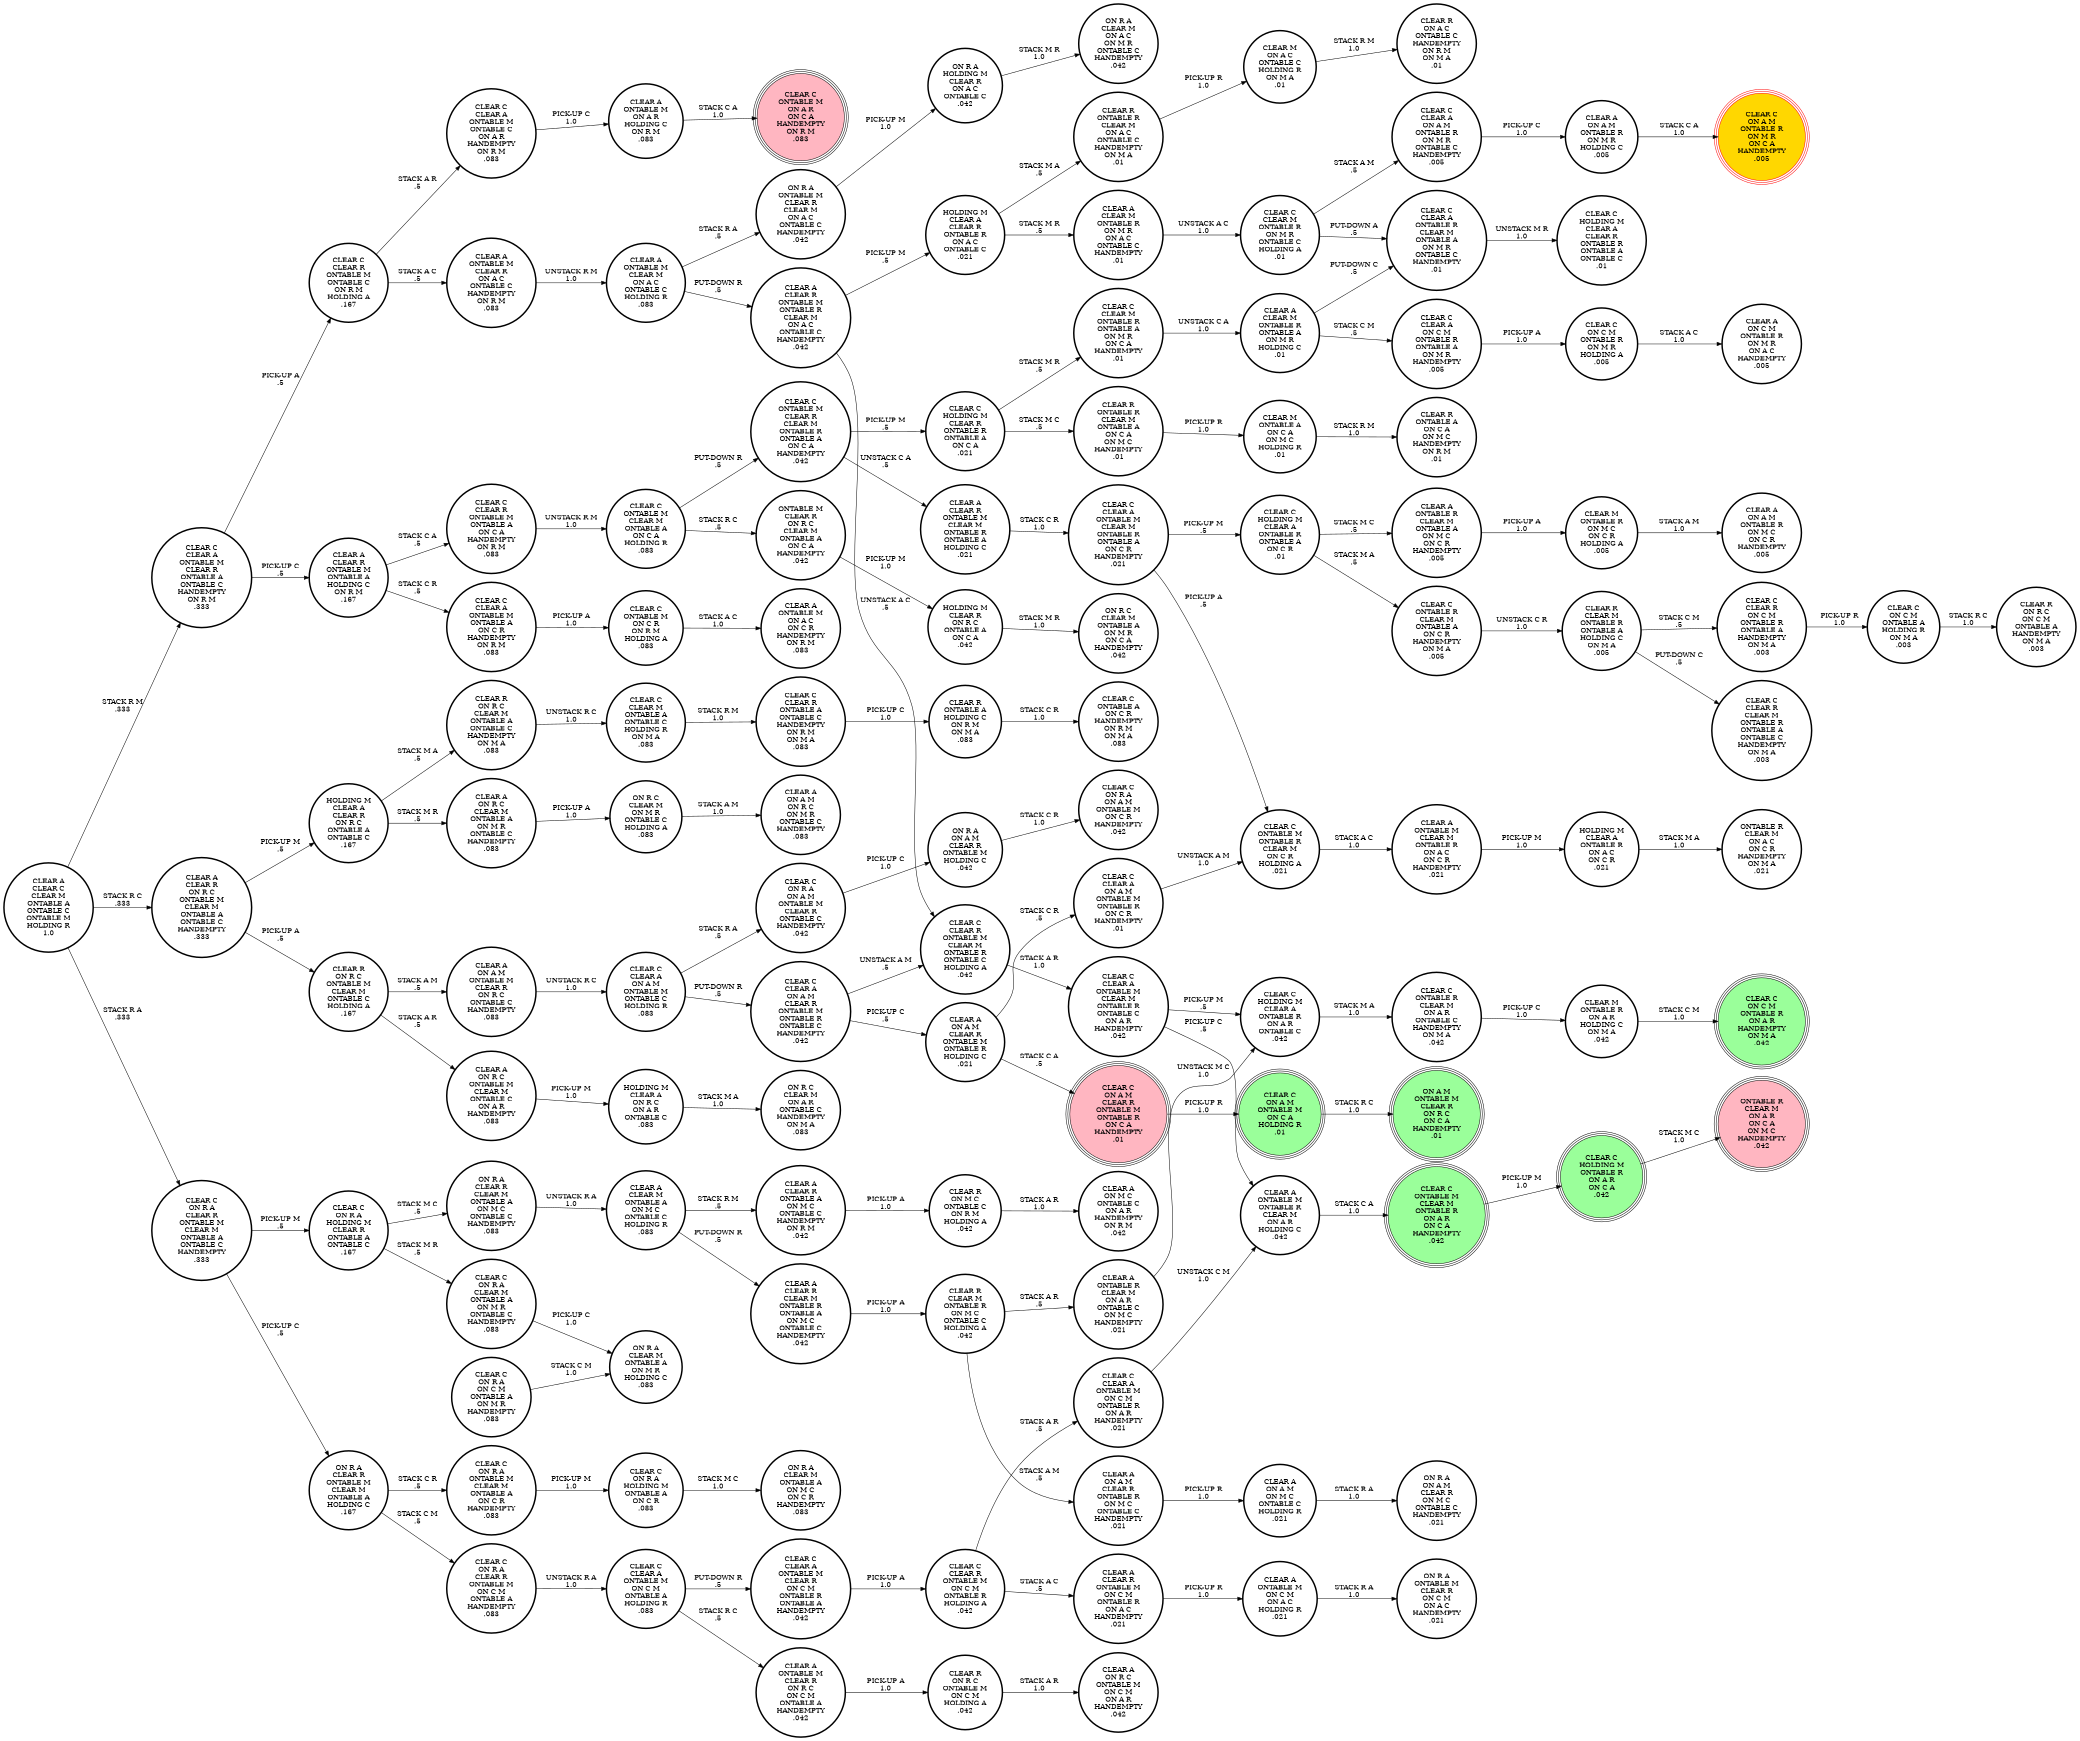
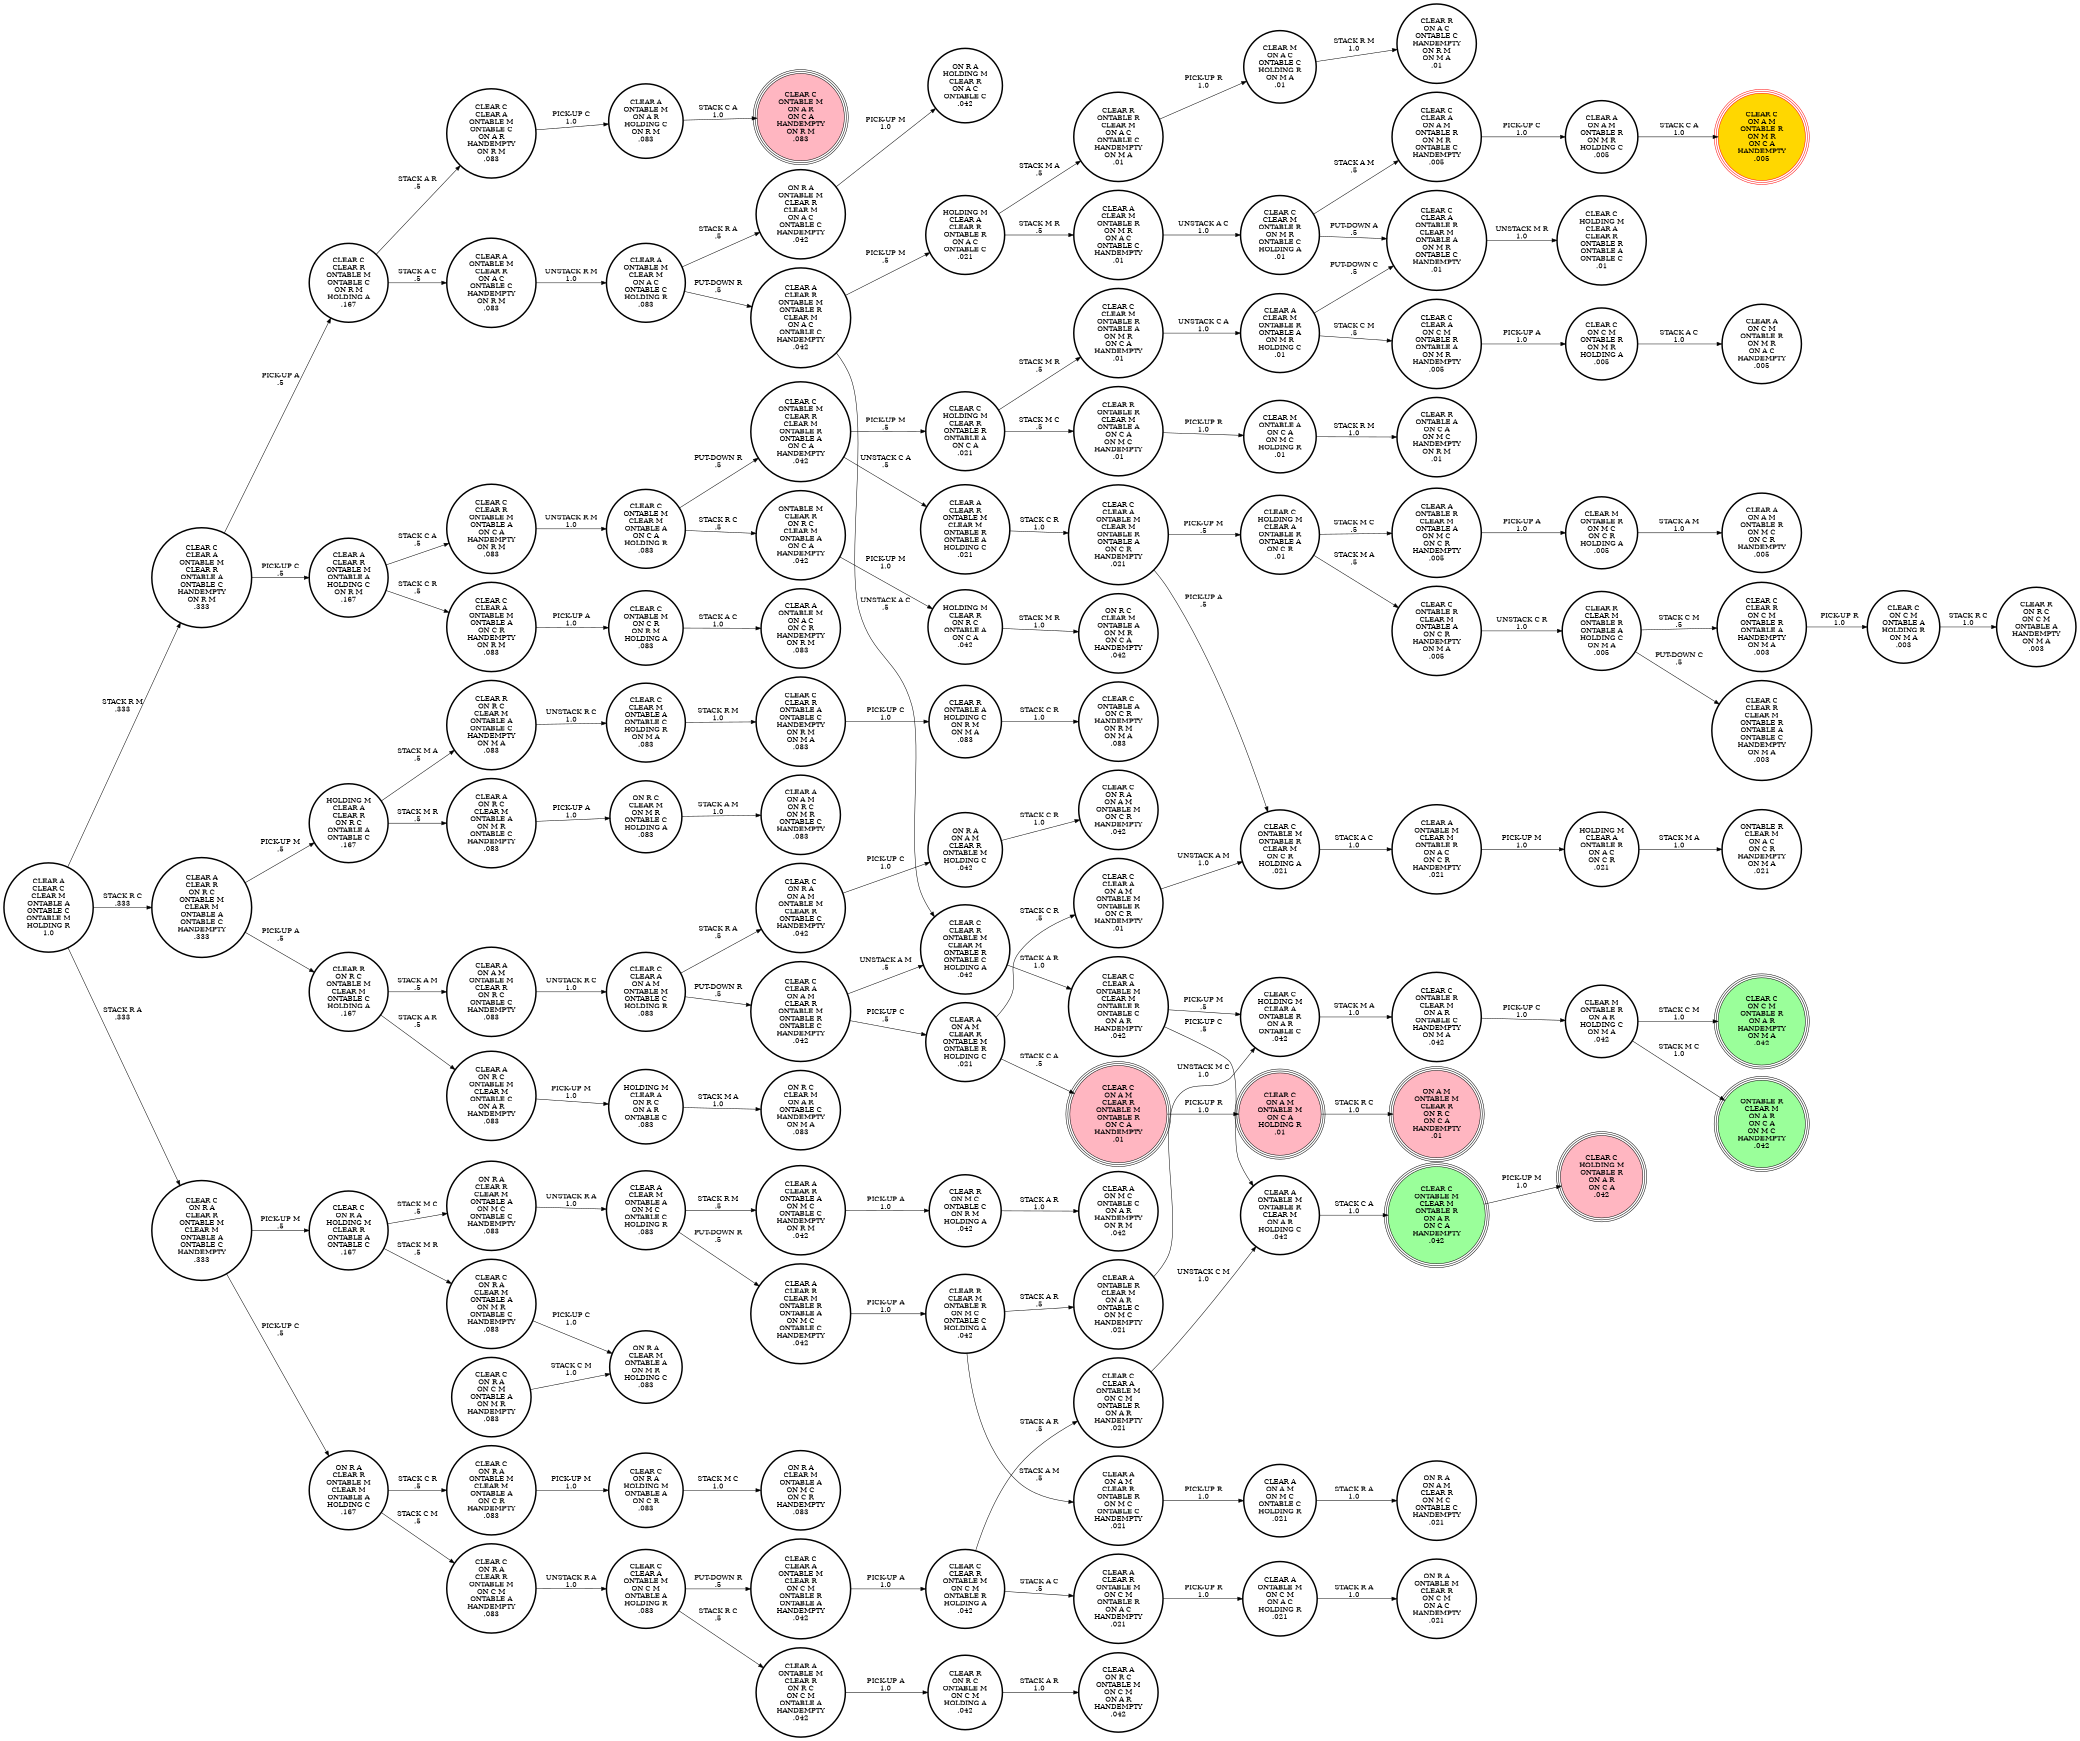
node "ON R A CLEAR M ON A C ON M R ONTABLE C HANDEMPTY .042": removed
node "CLEAR C ON A M ONTABLE M ON C A HOLDING R .01": fillcolor palegreen1 -> lightpink
node "ON A M ONTABLE M CLEAR R ON R C ON C A HANDEMPTY .01": fillcolor palegreen1 -> lightpink
node "ONTABLE R CLEAR M ON A R ON C A ON M C HANDEMPTY .042": fillcolor lightpink -> palegreen1
edge "CLEAR C HOLDING M ONTABLE R ON A R ON C A .042" -> "ONTABLE R CLEAR M ON A R ON C A ON M C HANDEMPTY .042": now "CLEAR M ONTABLE R ON A R HOLDING C ON M A .042" -> "ONTABLE R CLEAR M ON A R ON C A ON M C HANDEMPTY .042"
node "CLEAR C HOLDING M ONTABLE R ON A R ON C A .042": fillcolor palegreen1 -> lightpink
